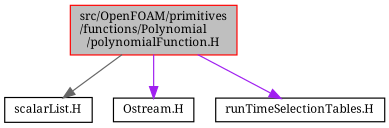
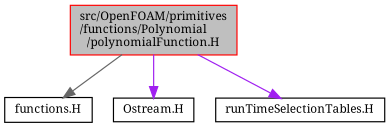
node "scalarList.H": label "scalarList.H" -> "functions.H"
